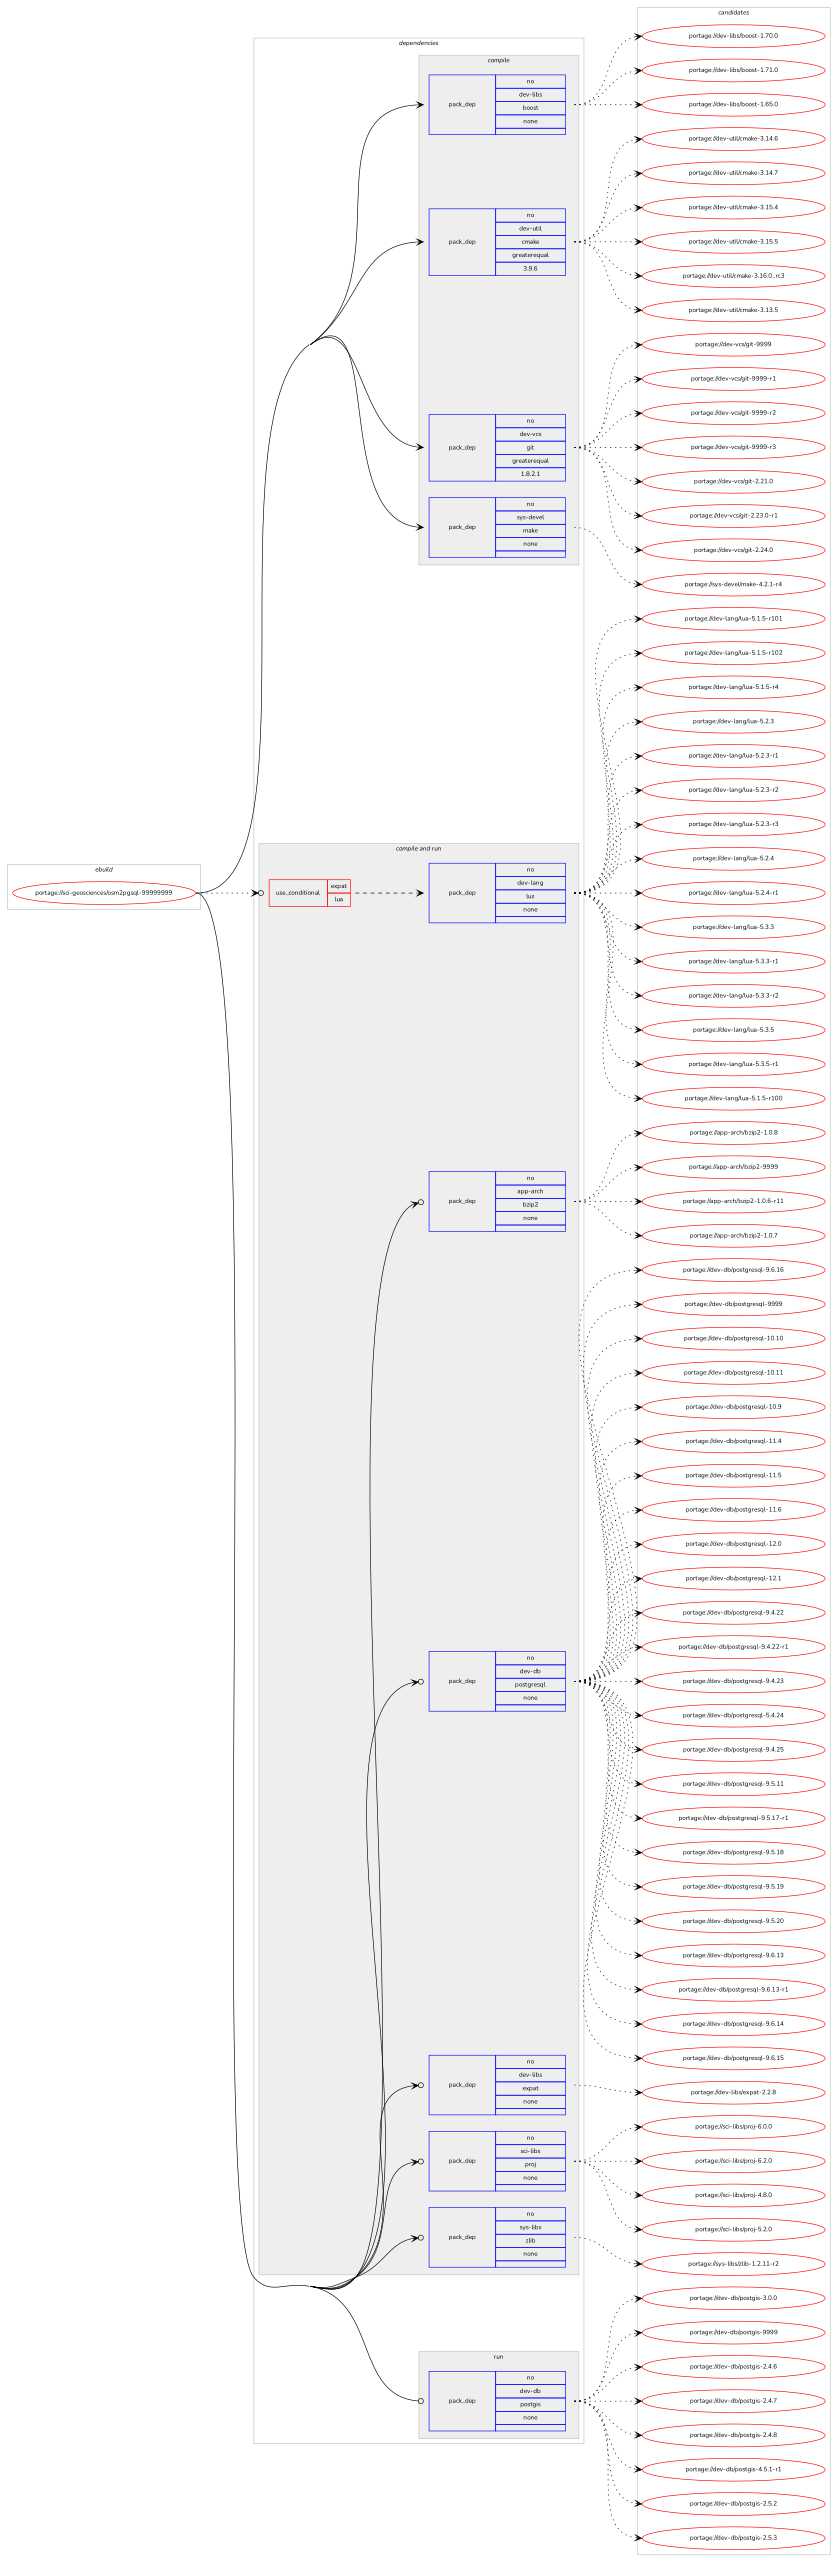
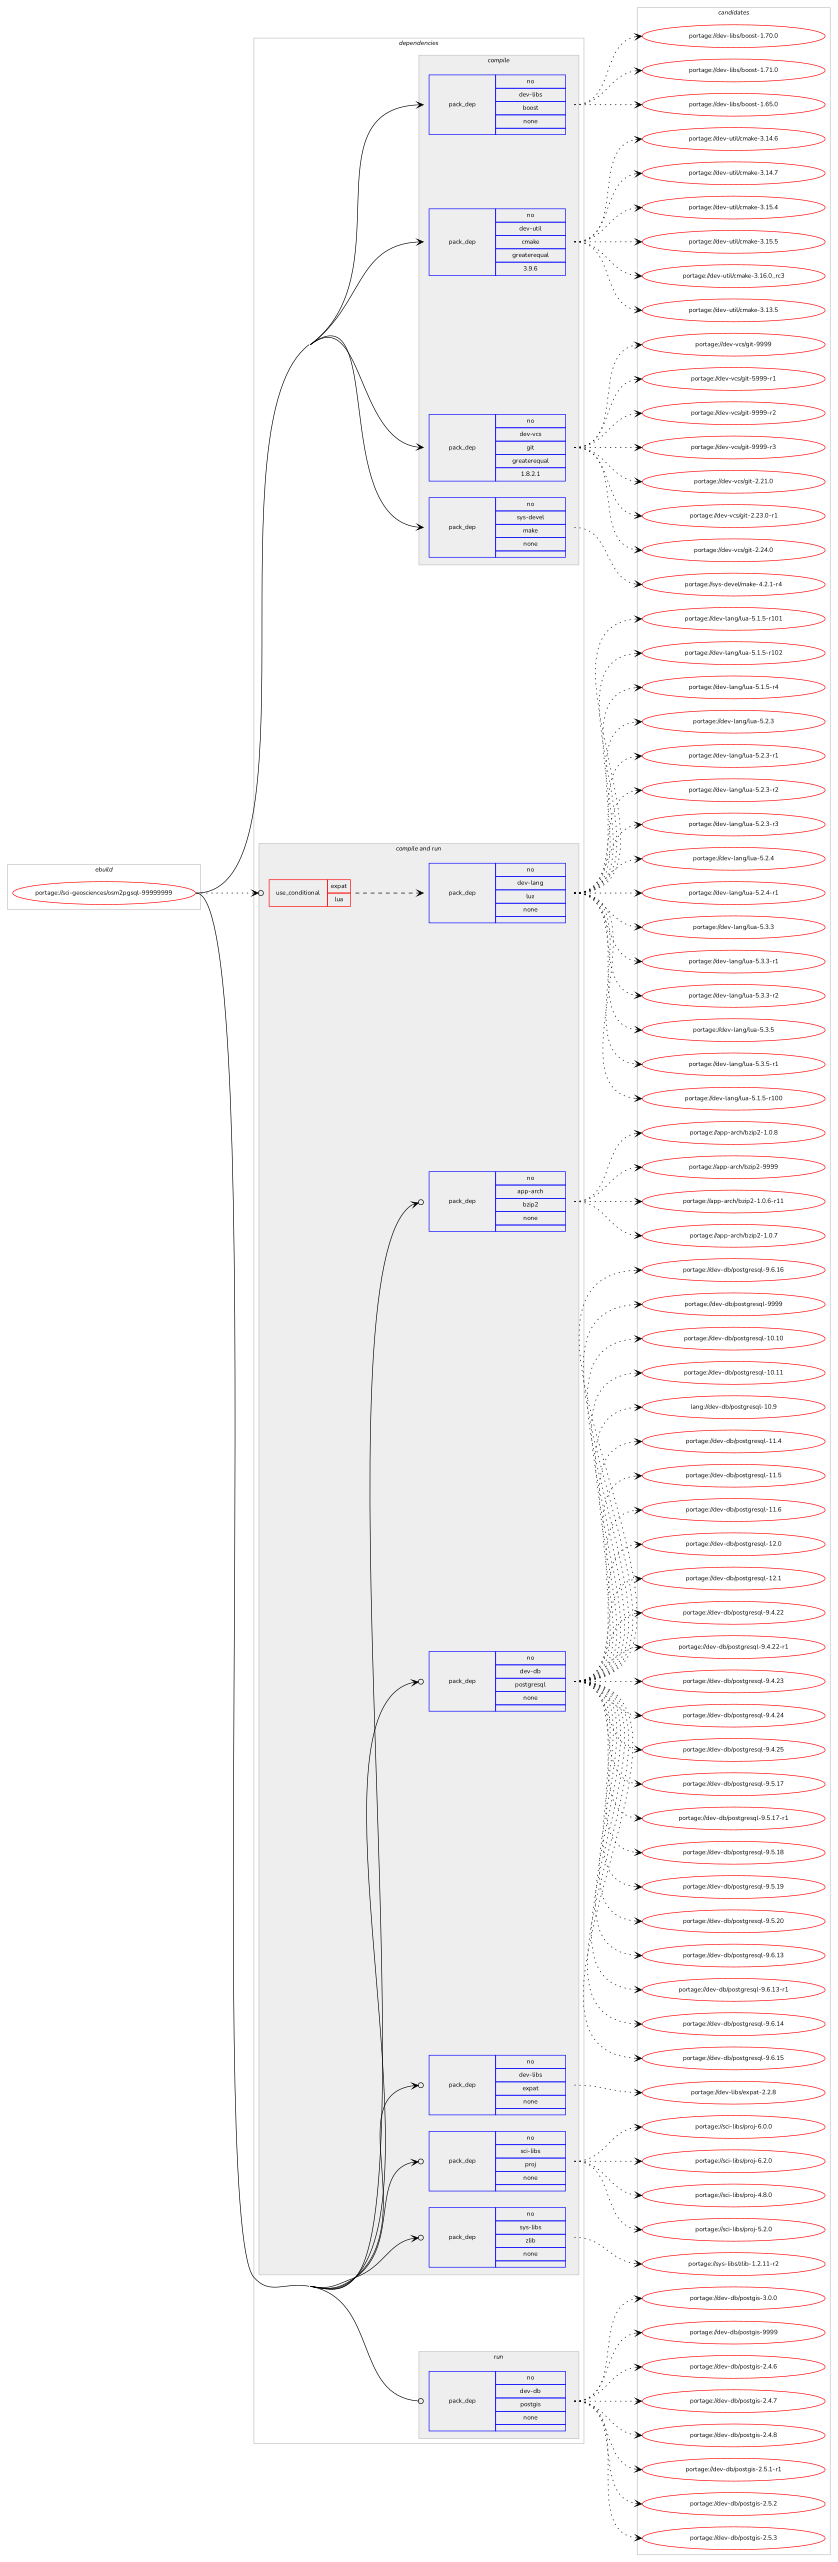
node "portage://dev-vcs/git-9999-r1": label "portage://dev-vcs/git-9999-r1" -> "portage://dev-vcs/git-5999-r1"
node "portage://dev-db/postgresql-10.9": label "portage://dev-db/postgresql-10.9" -> "lang://dev-db/postgresql-10.9"
node "portage://dev-db/postgresql-5.4.24": label "portage://dev-db/postgresql-5.4.24" -> "portage://dev-db/postgresql-9.4.24"
node "portage://dev-db/postgresql-9.5.11": label "portage://dev-db/postgresql-9.5.11" -> "portage://dev-db/postgresql-9.5.17"
node "portage://dev-db/postgis-4.5.1-r1": label "portage://dev-db/postgis-4.5.1-r1" -> "portage://dev-db/postgis-2.5.1-r1"
